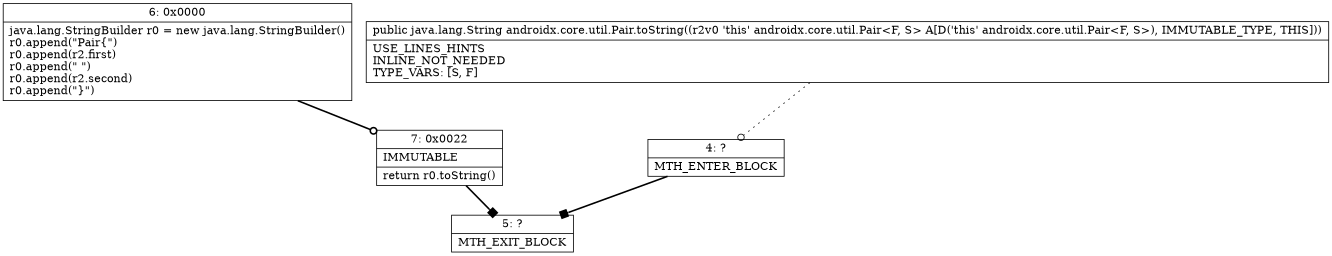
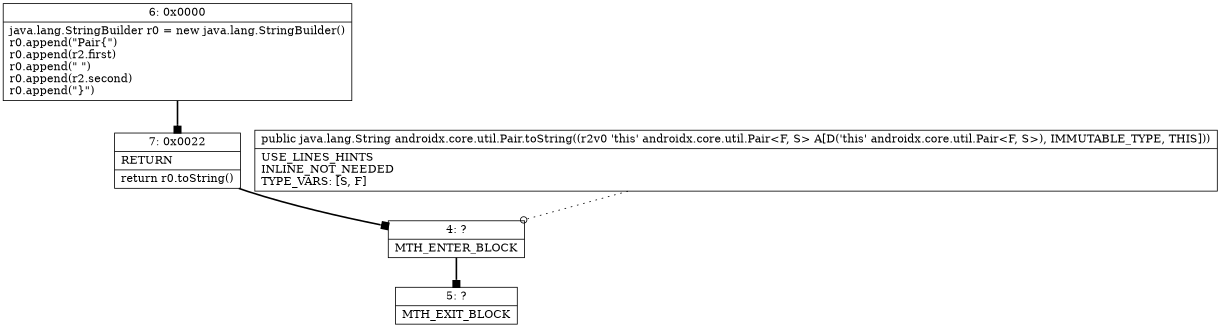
edge "6: 0x0000" -> "7: 0x0022": arrowhead odot -> box
node "7: 0x0022": text "IMMUTABLE" -> "RETURN"
edge "7: 0x0022" -> "5: ?": now "7: 0x0022" -> "4: ?"
